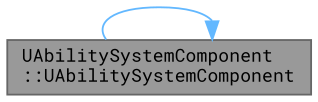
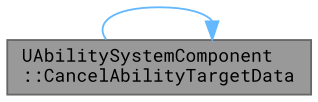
node "UAbilitySystemComponent ::UAbilitySystemComponent": label "UAbilitySystemComponent ::UAbilitySystemComponent" -> "UAbilitySystemComponent ::CancelAbilityTargetData"
